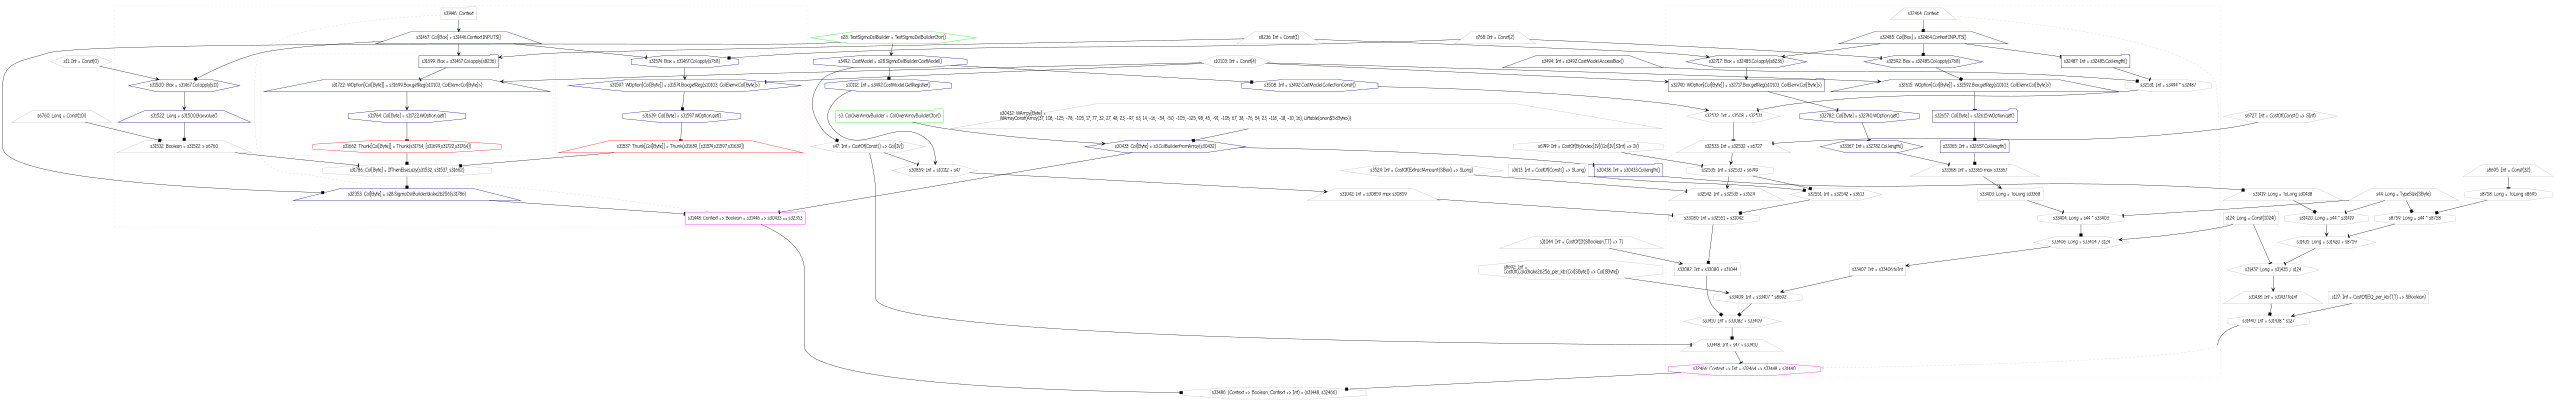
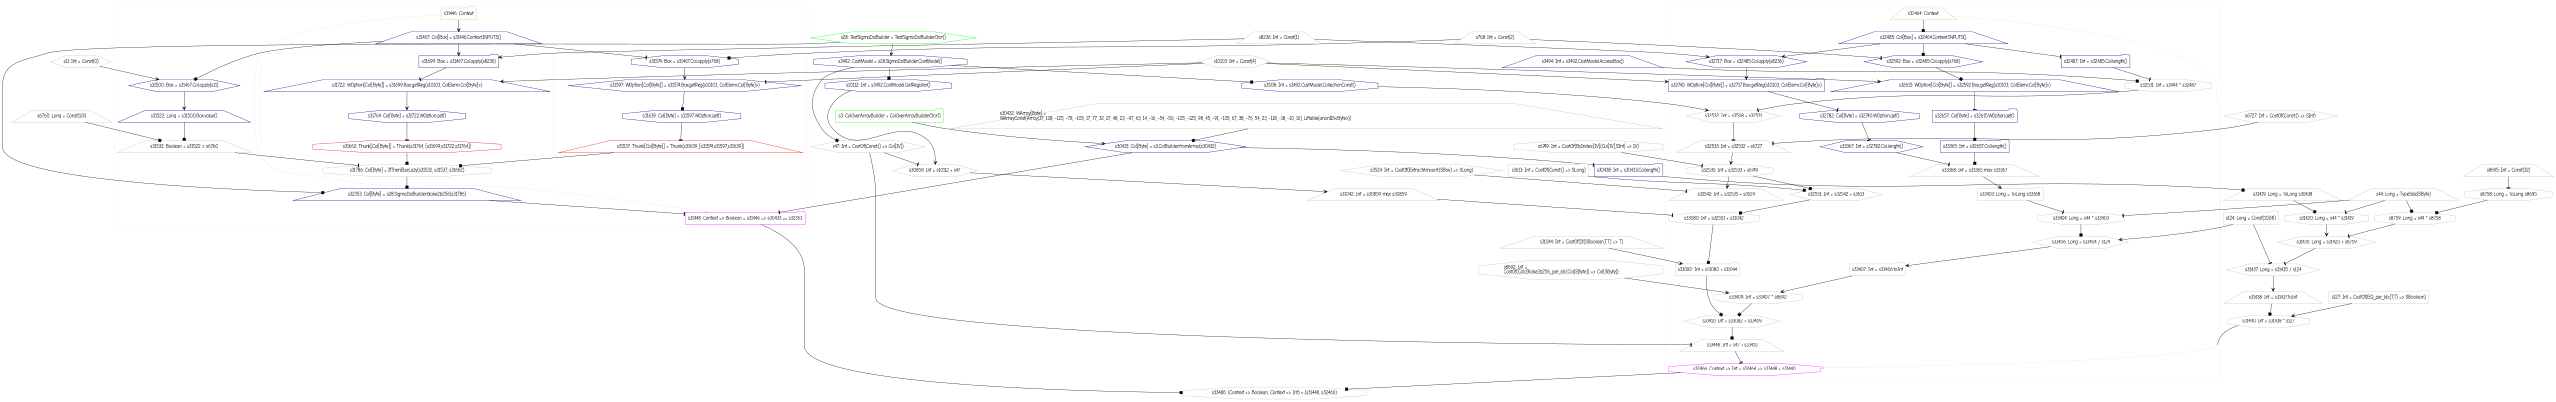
node "s33082: Int = s33080 + s31044": label "s33082: Int = s33080 + s31044" -> "s33082: Int = s13080 + s31044"
